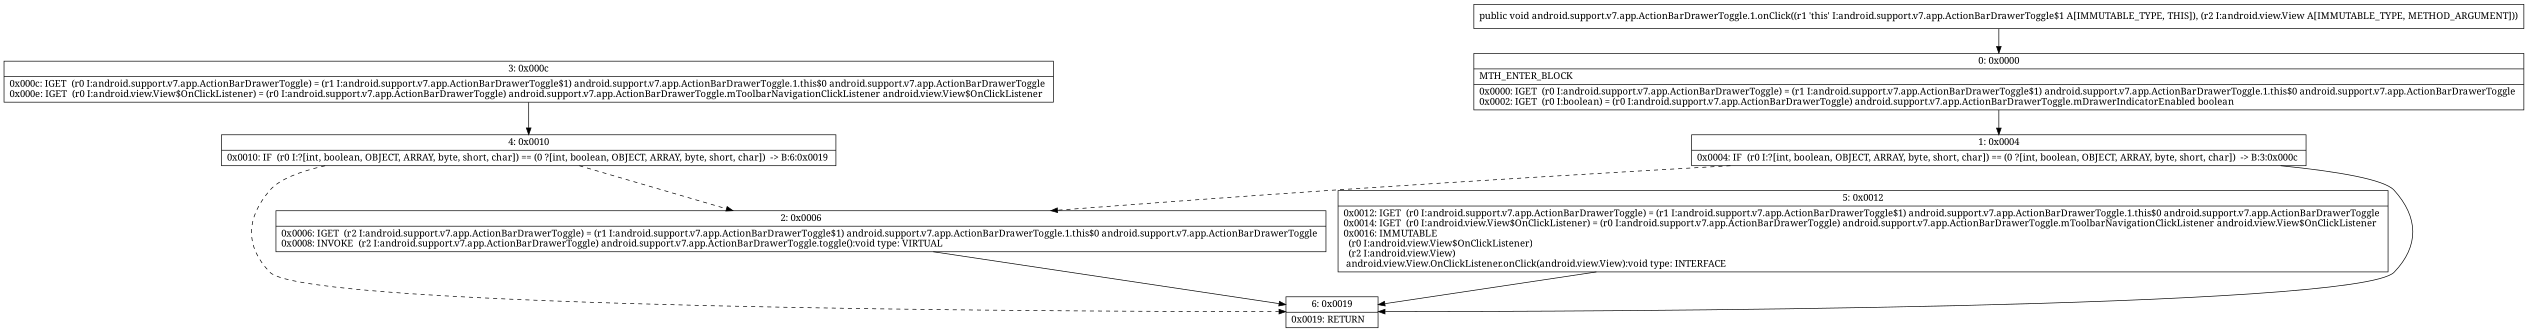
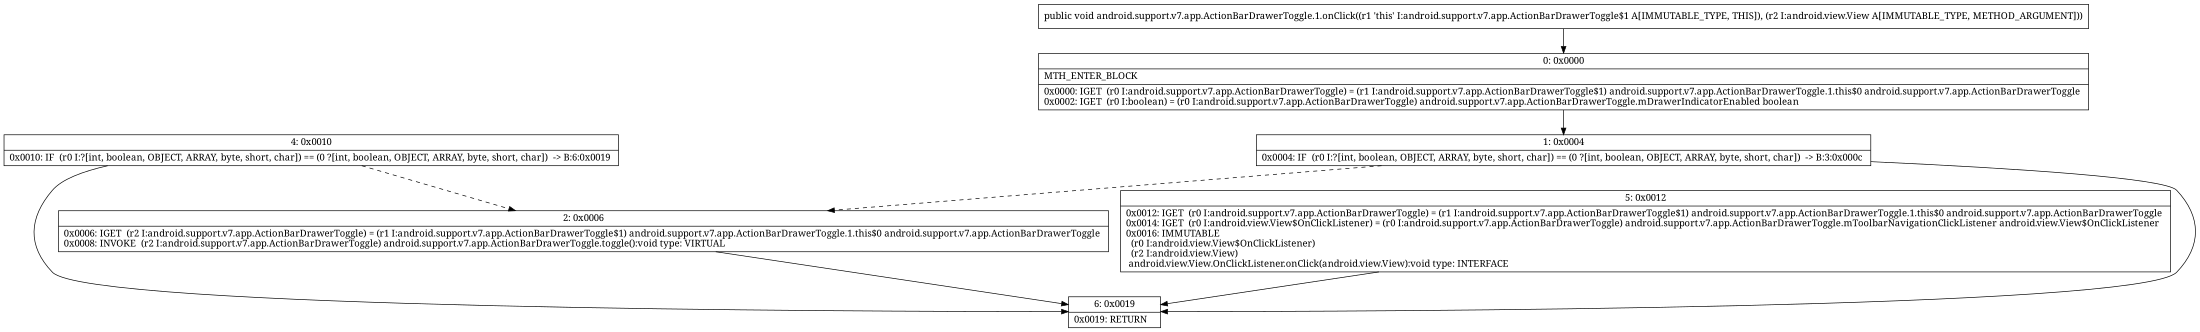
node "3: 0x000c": removed
edge "4: 0x0010" -> "6: 0x0019": style dashed -> solid
